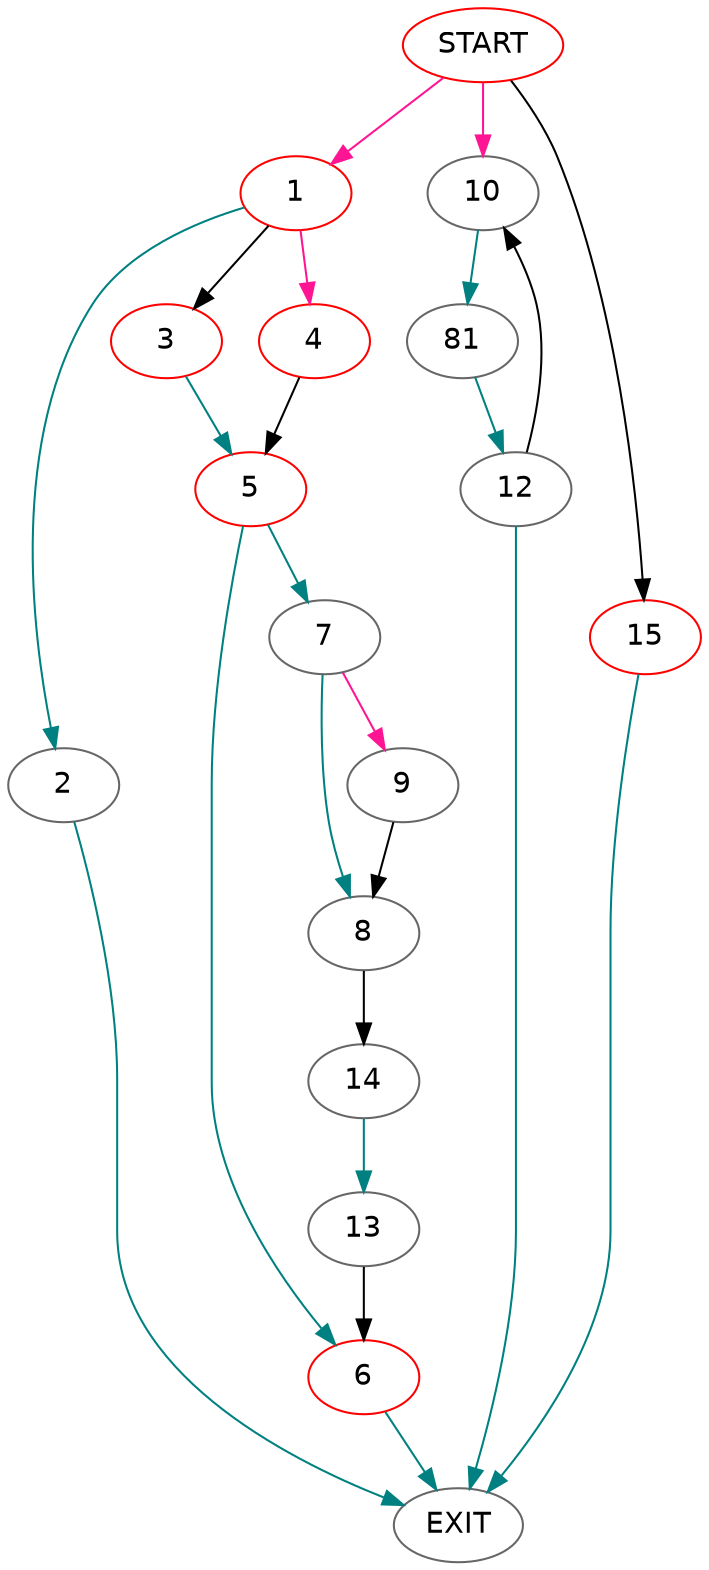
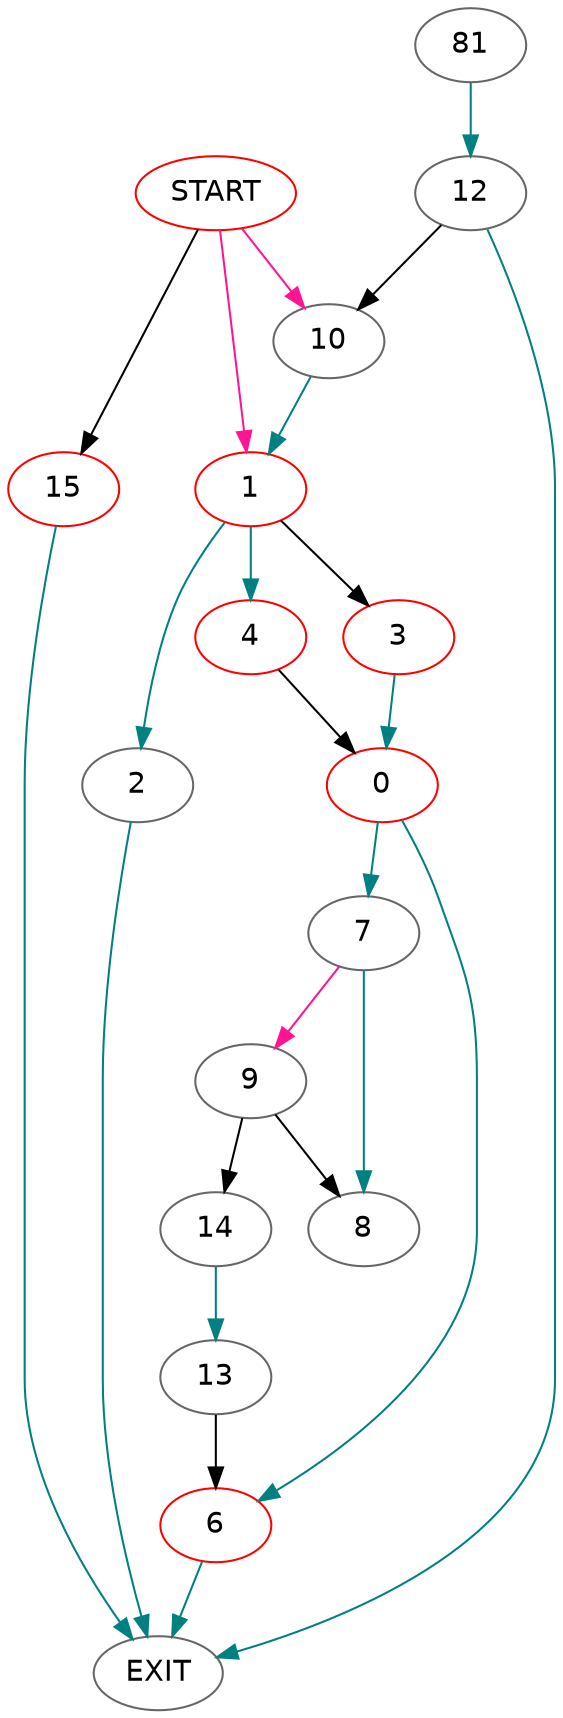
edge "1" -> "4": color deeppink -> teal
edge "10" -> "81": now "10" -> "1"
node "5": label "5" -> "0"
edge "8" -> "14": now "9" -> "14"
